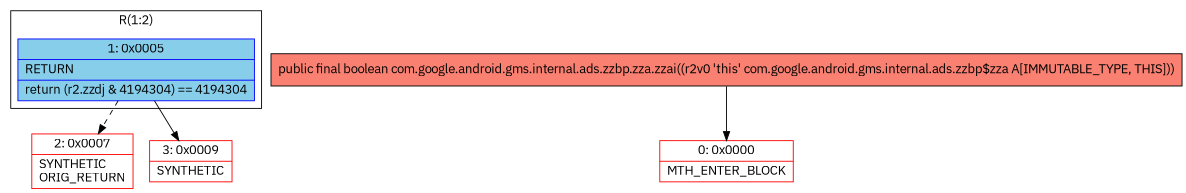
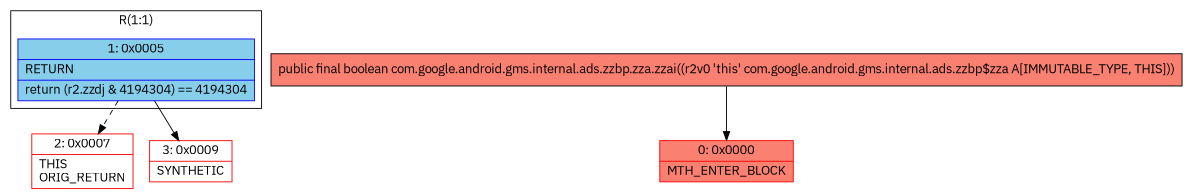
cluster "R(1:2)": label "R(1:2)" -> "R(1:1)"
node "0: 0x0000": fillcolor white -> salmon
node "2: 0x0007": text "SYNTHETIC" -> "THIS"
